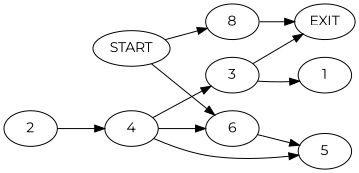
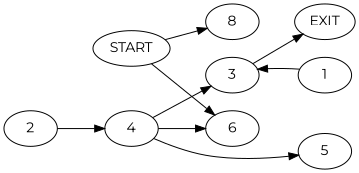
edge "8" -> "EXIT": removed
edge "3" -> "1": reversed
edge "6" -> "5": removed
